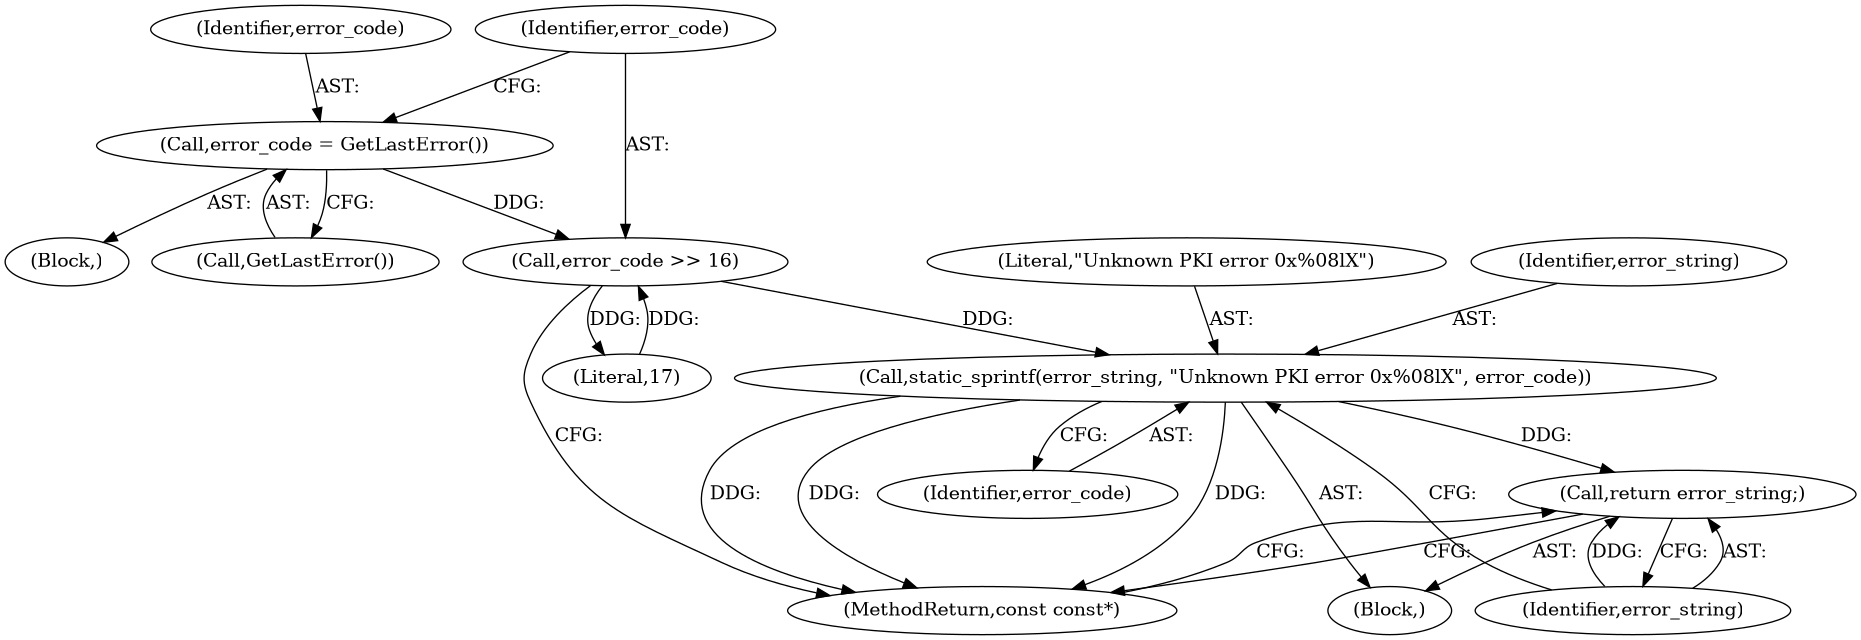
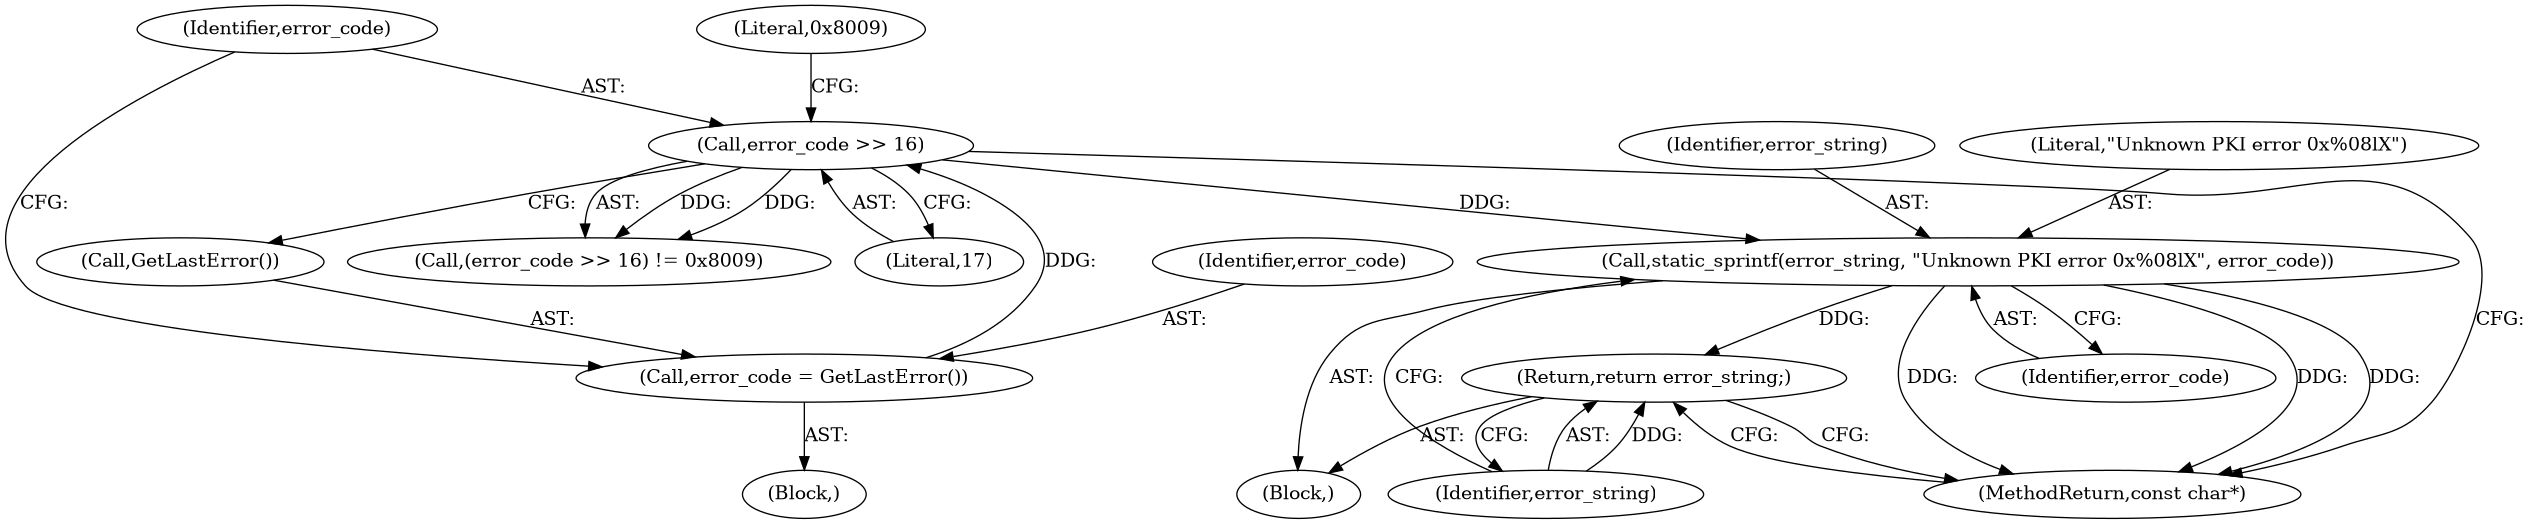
node "(Literal,0x8009)": added
edge "(Call,error_code = GetLastError())" -> "(Call,GetLastError())": now "(Call,error_code >> 16)" -> "(Call,GetLastError())"
node "(Call,(error_code >> 16) != 0x8009)": added
edge "(Call,error_code >> 16)" -> "(Literal,17)": label "DDG: " -> "CFG: "
edge "(Literal,17)" -> "(Call,error_code >> 16)": label "DDG: " -> "AST: "
node "(Call,return error_string;)": label "(Call,return error_string;)" -> "(Return,return error_string;)"
node "(MethodReturn,const const*)": label "(MethodReturn,const const*)" -> "(MethodReturn,const char*)"
